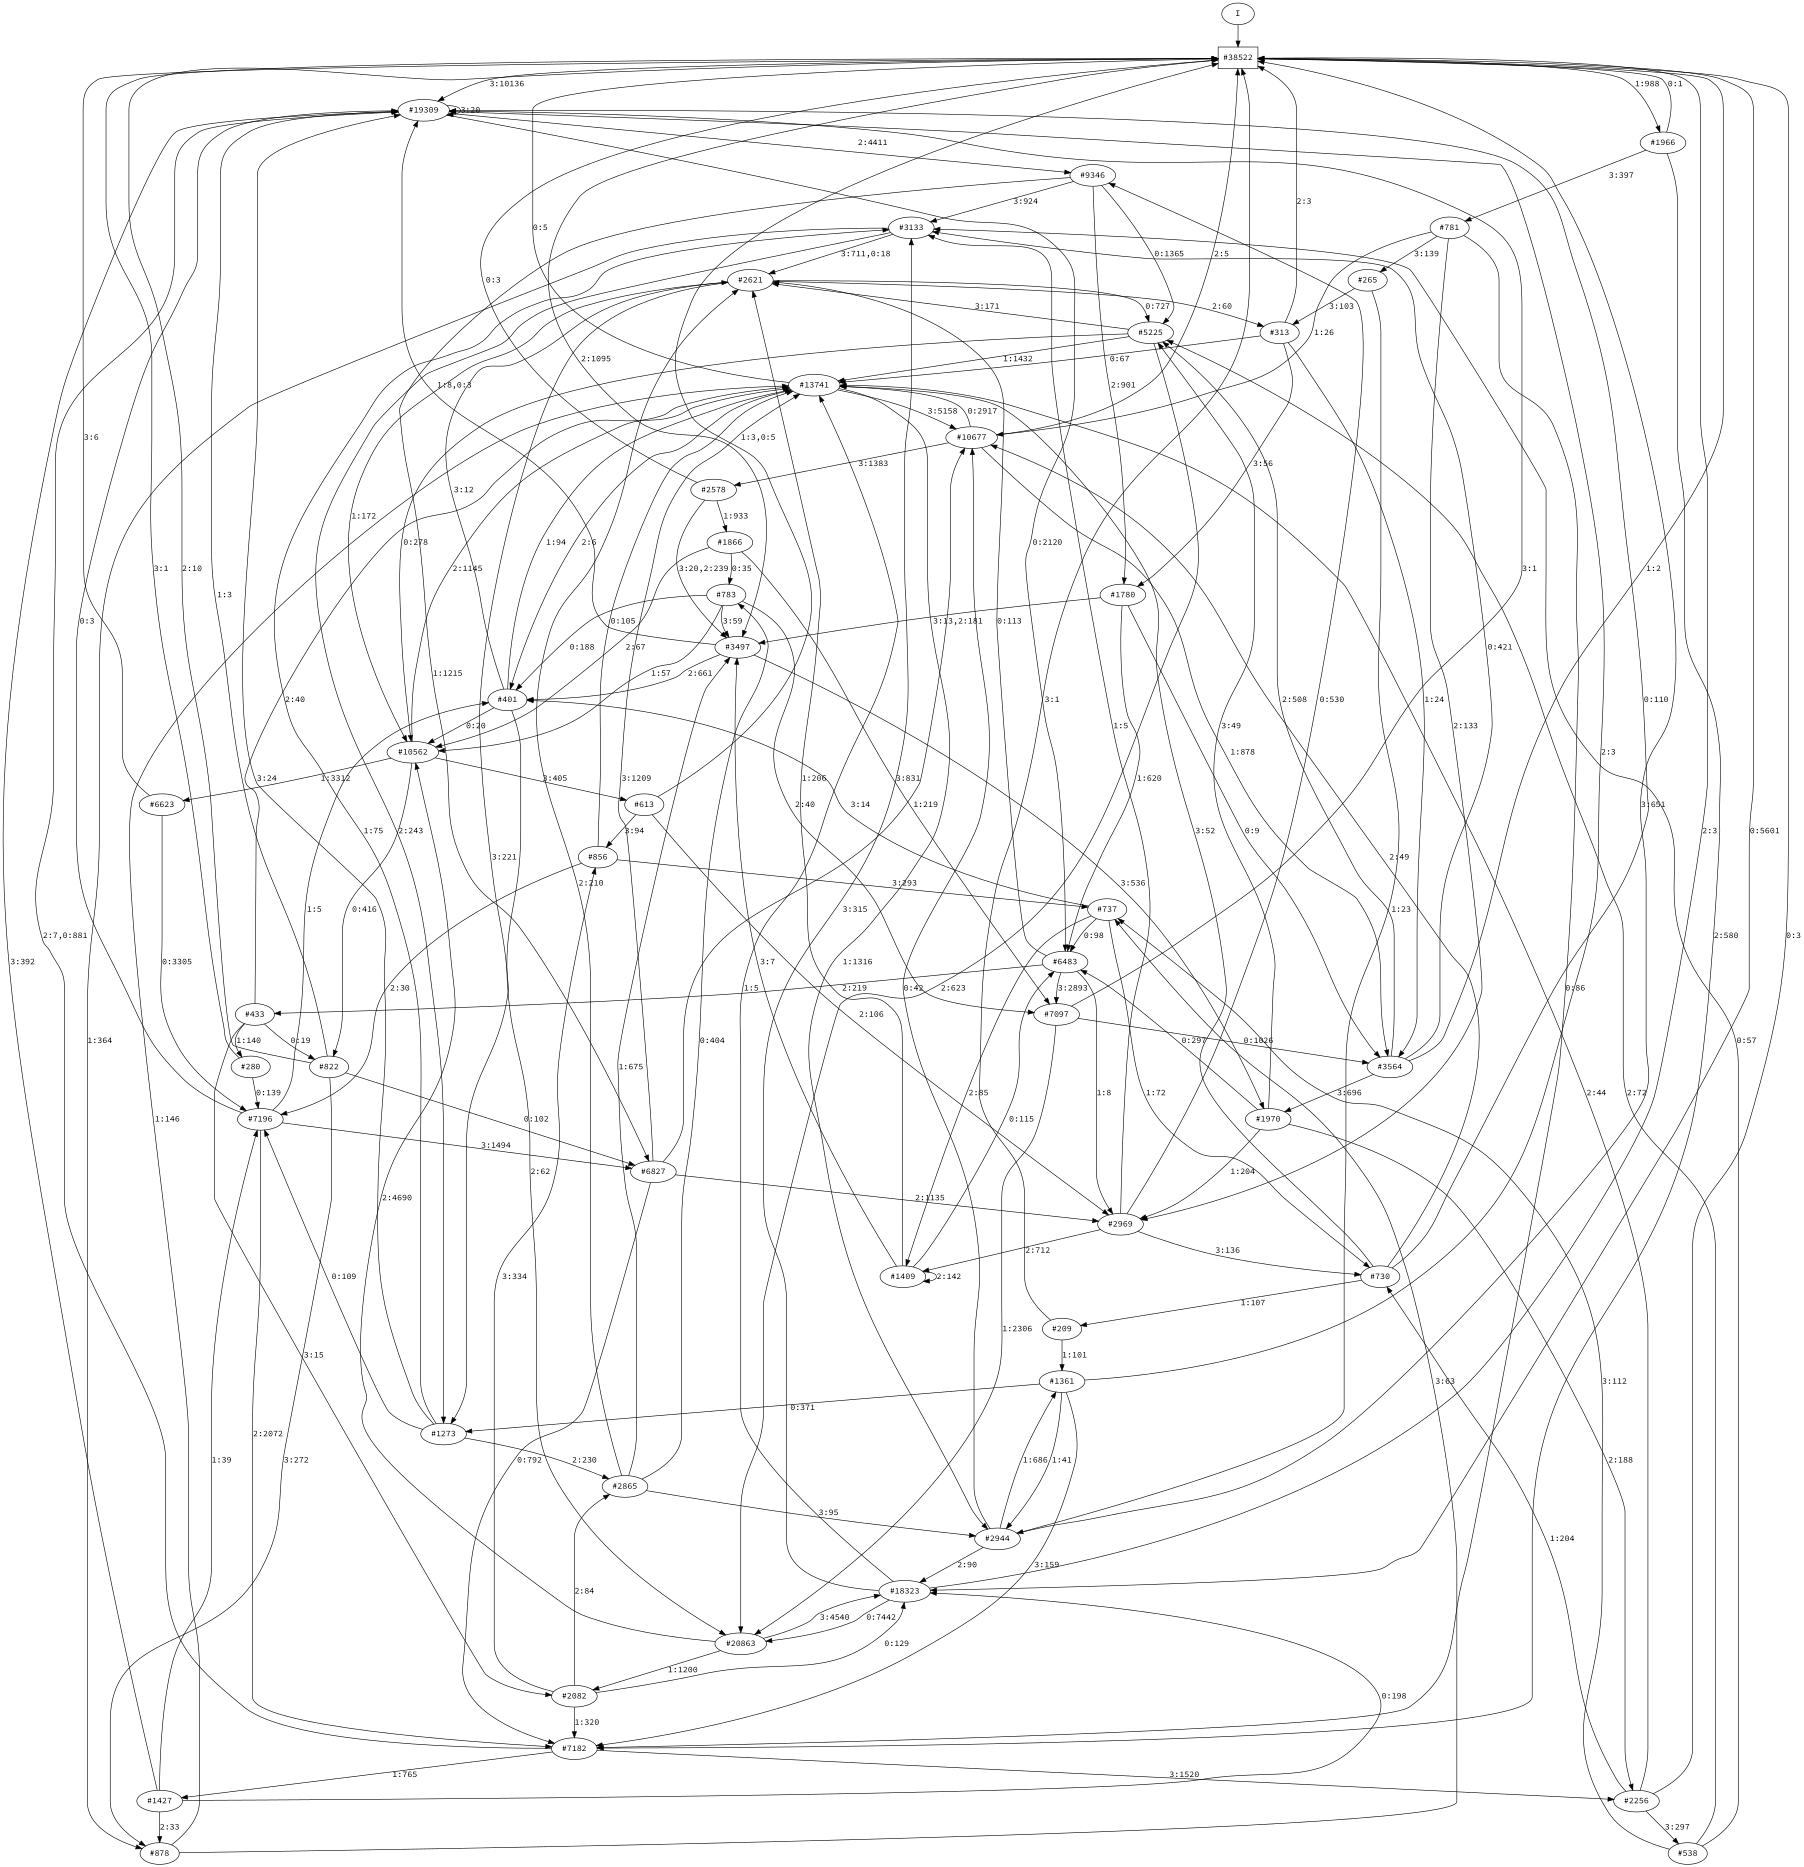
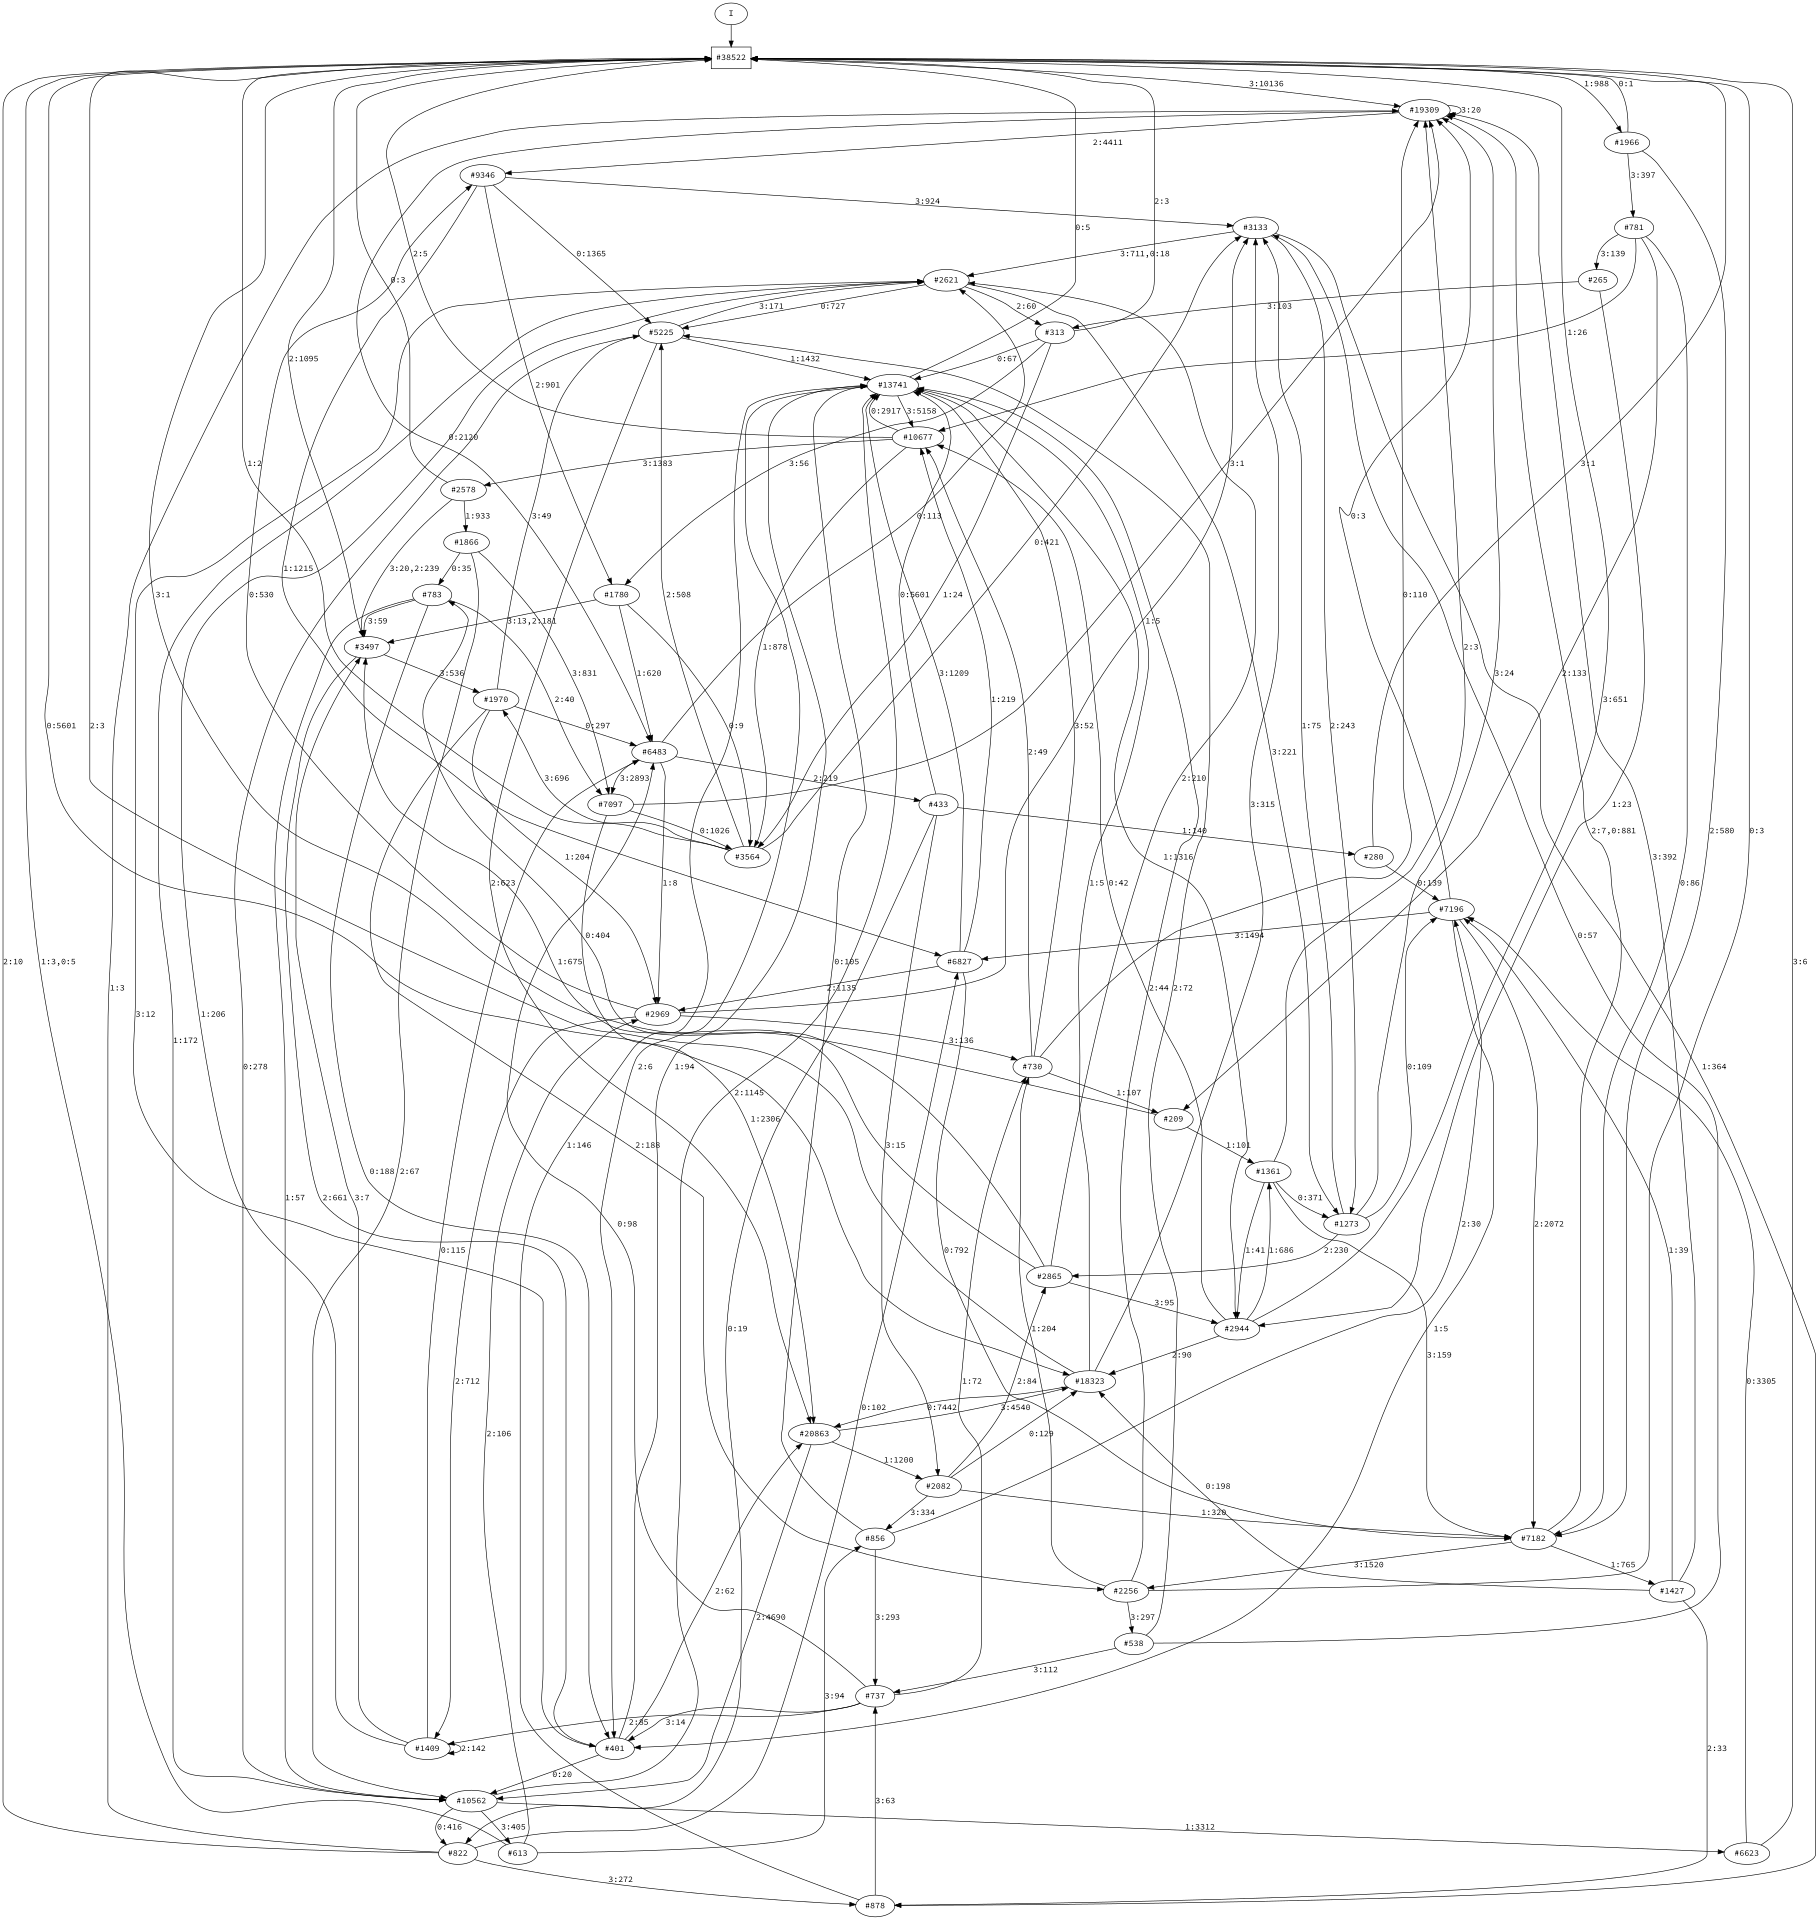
edge "#3497" -> "#19309": removed, label "1:8,0:3"
edge "#433" -> "#13741": label "2:40" -> "0:5601"
edge "#781" -> "#2969": now "#781" -> "#209"
